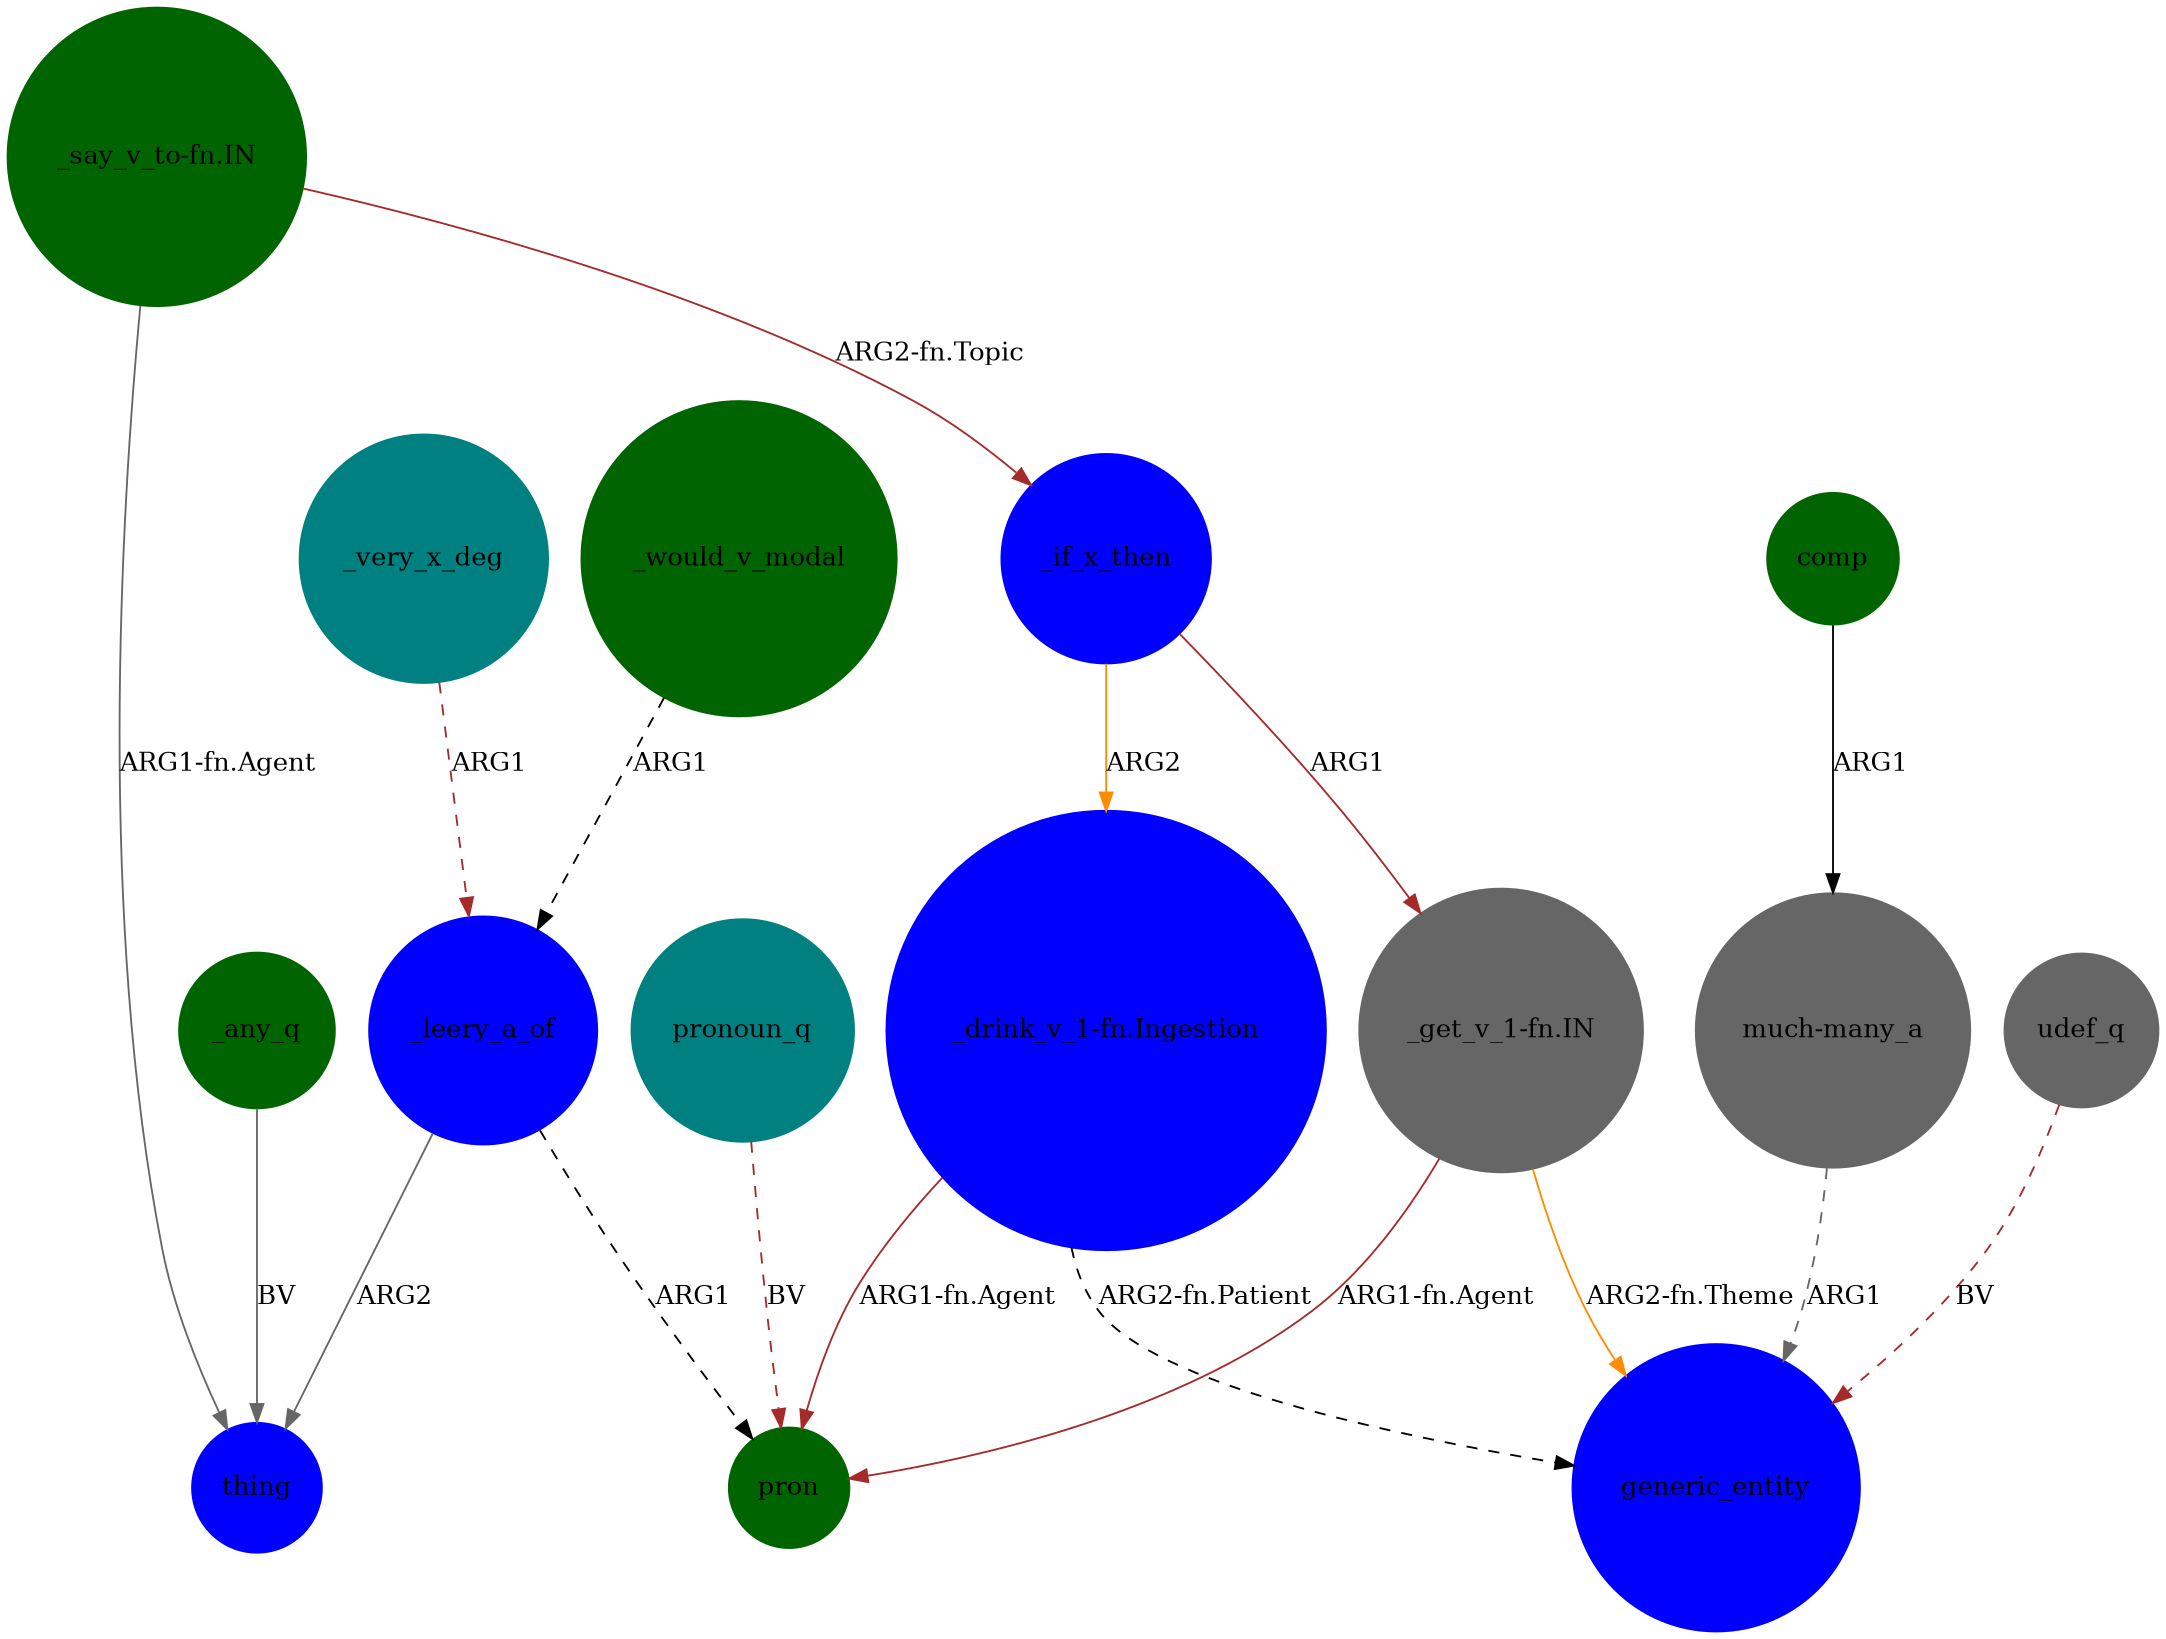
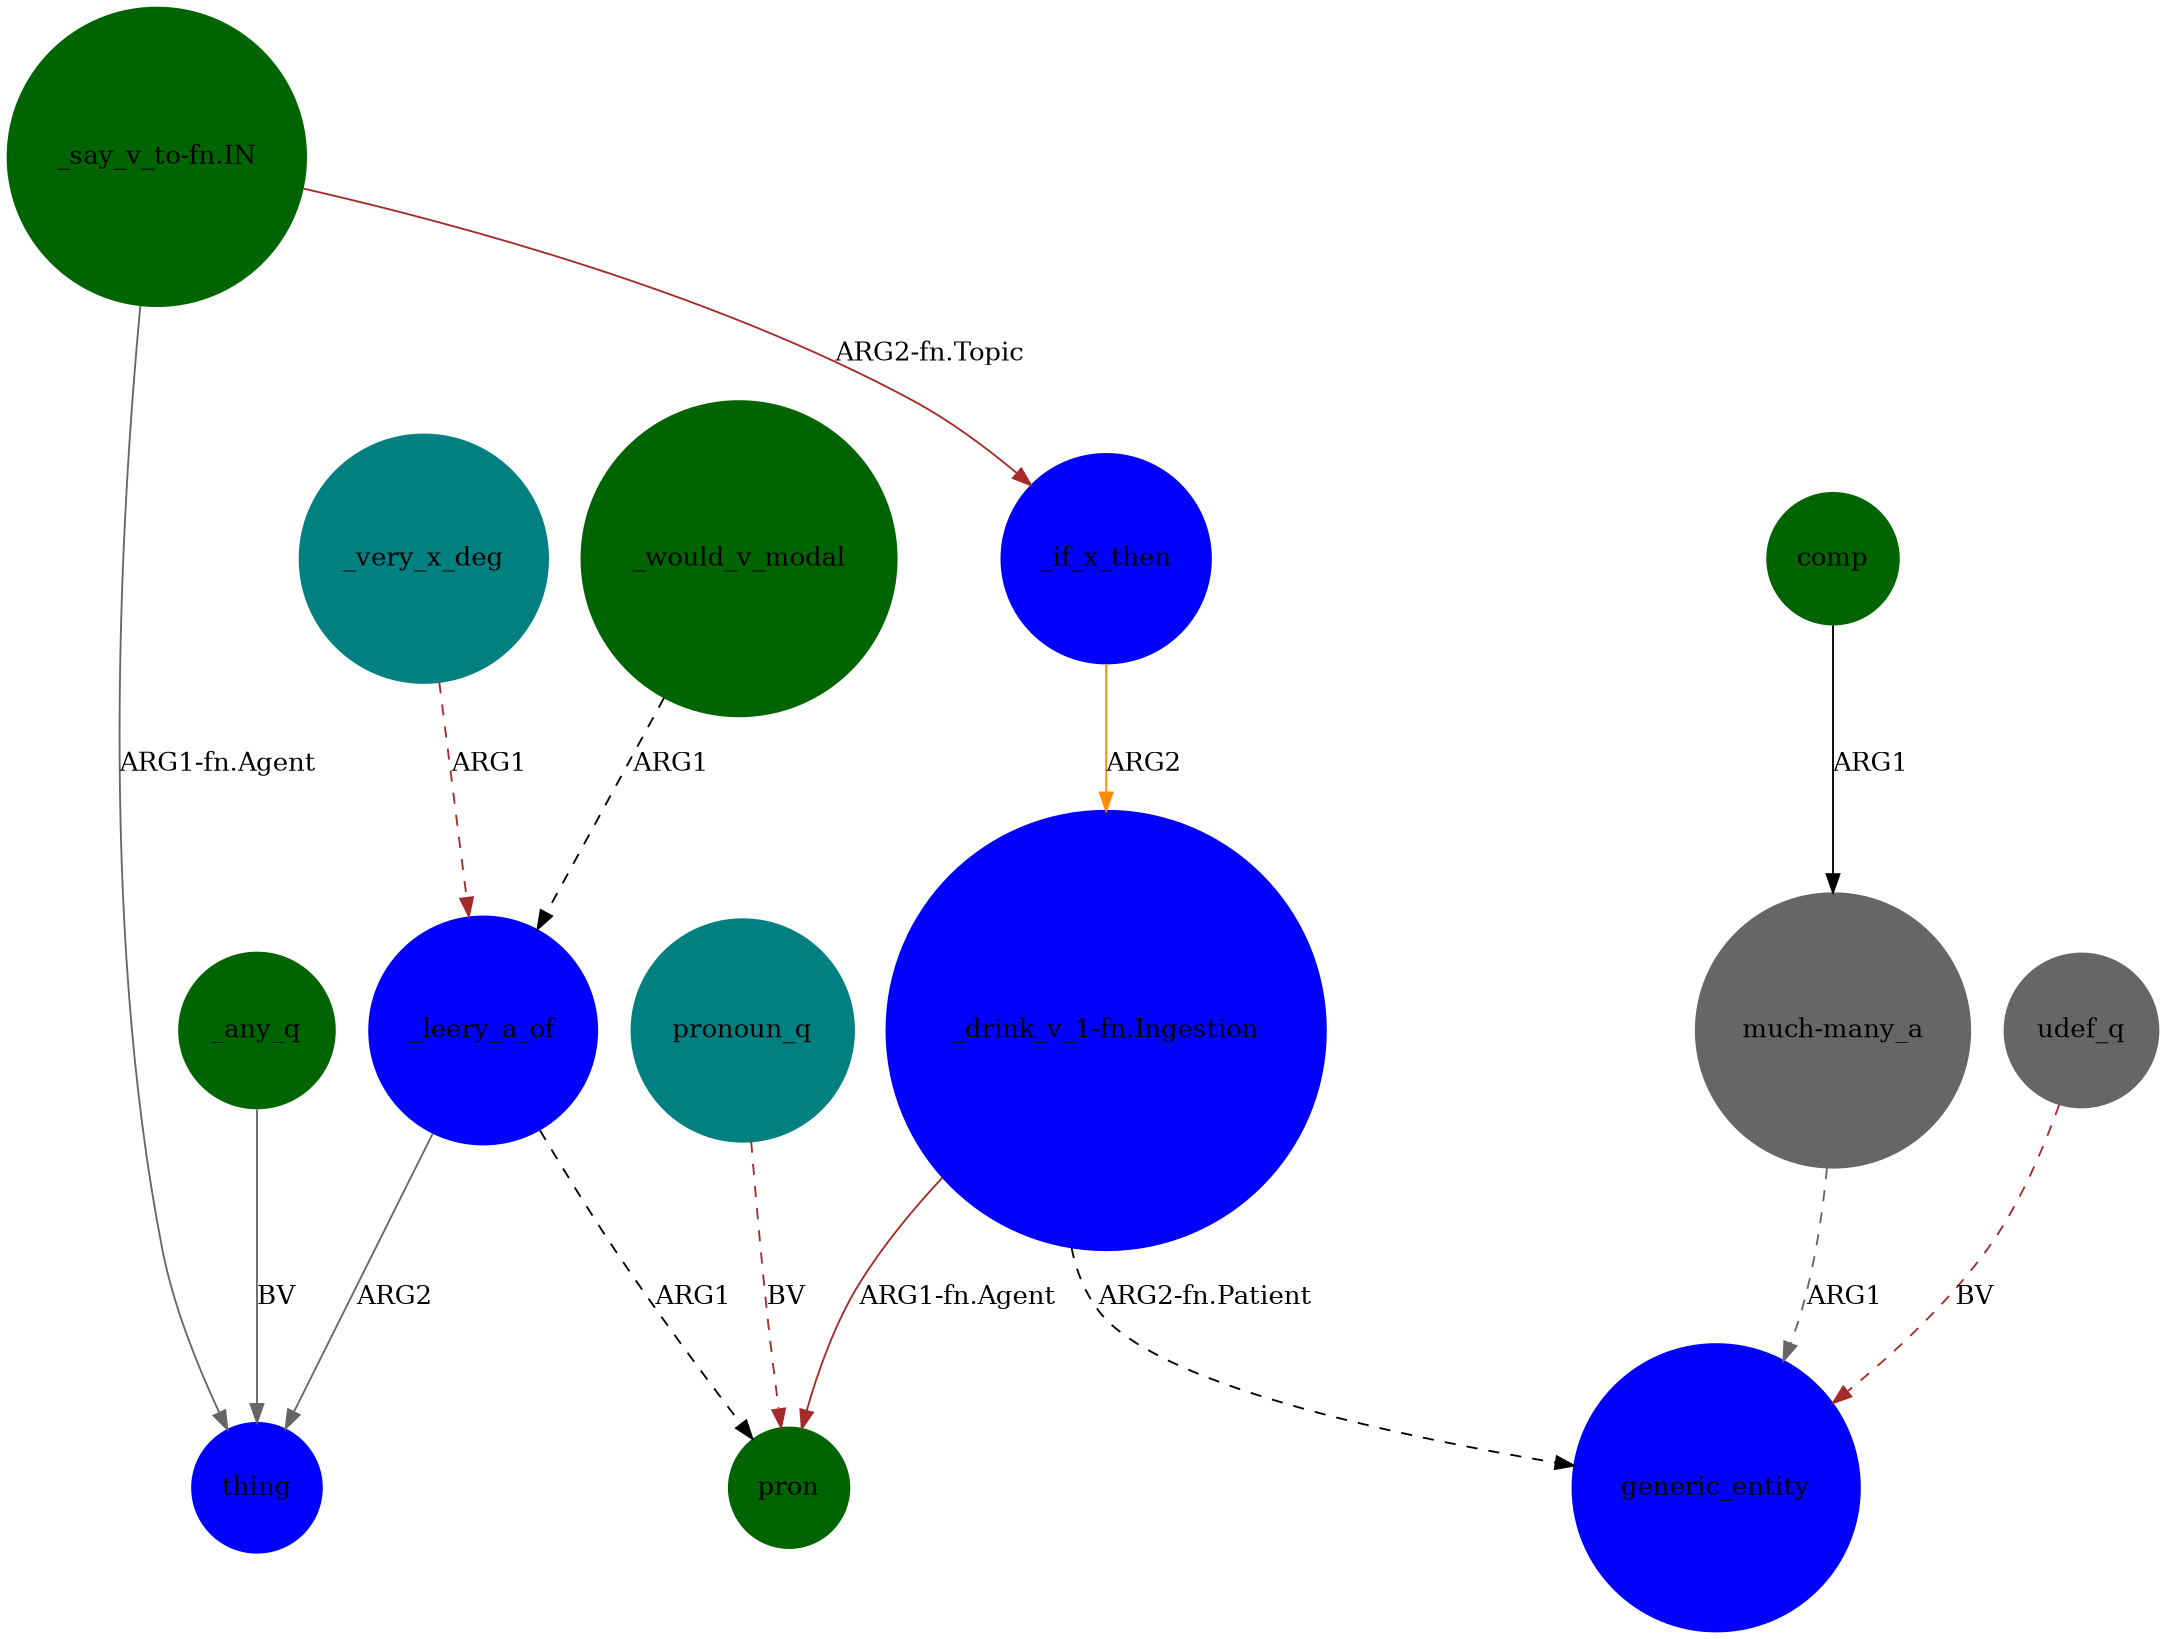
node "_get_v_1-fn.IN": removed
